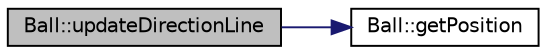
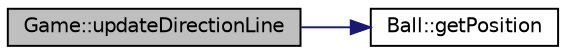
node "Ball::updateDirectionLine": label "Ball::updateDirectionLine" -> "Game::updateDirectionLine"
